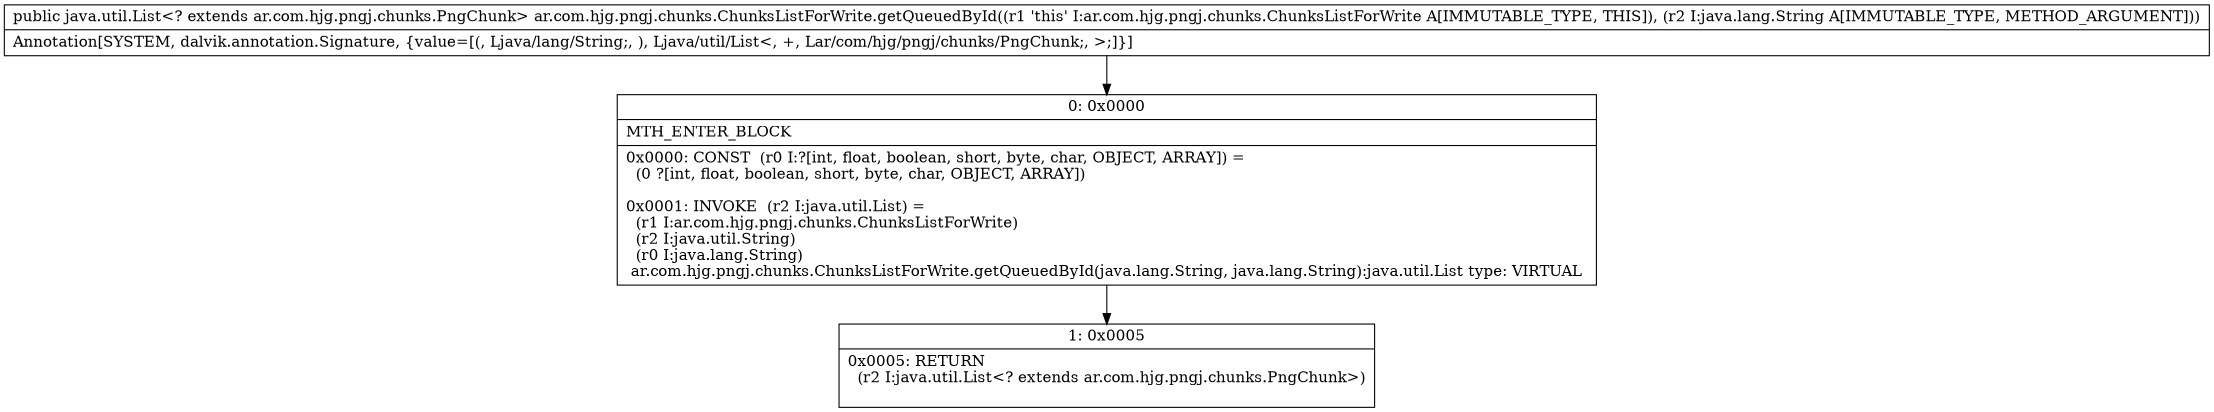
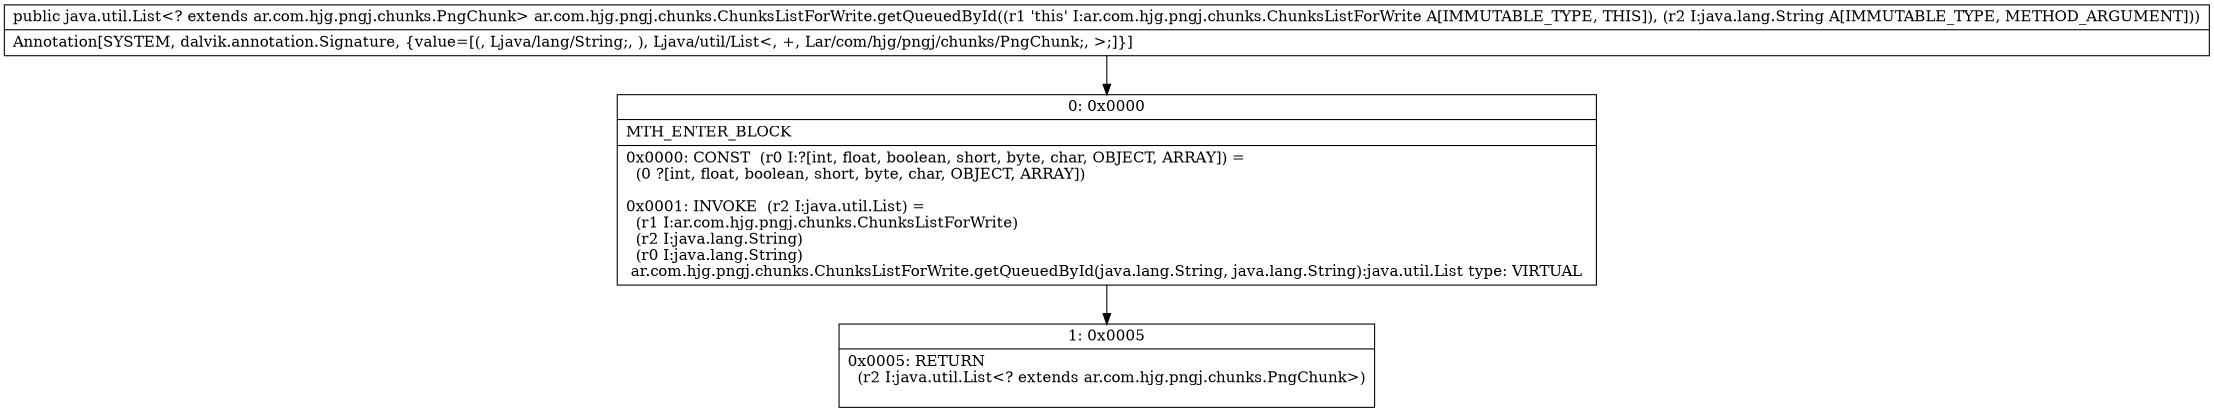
node "0: 0x0000": text "(r2 I:java.util.String)" -> "(r2 I:java.lang.String)"
